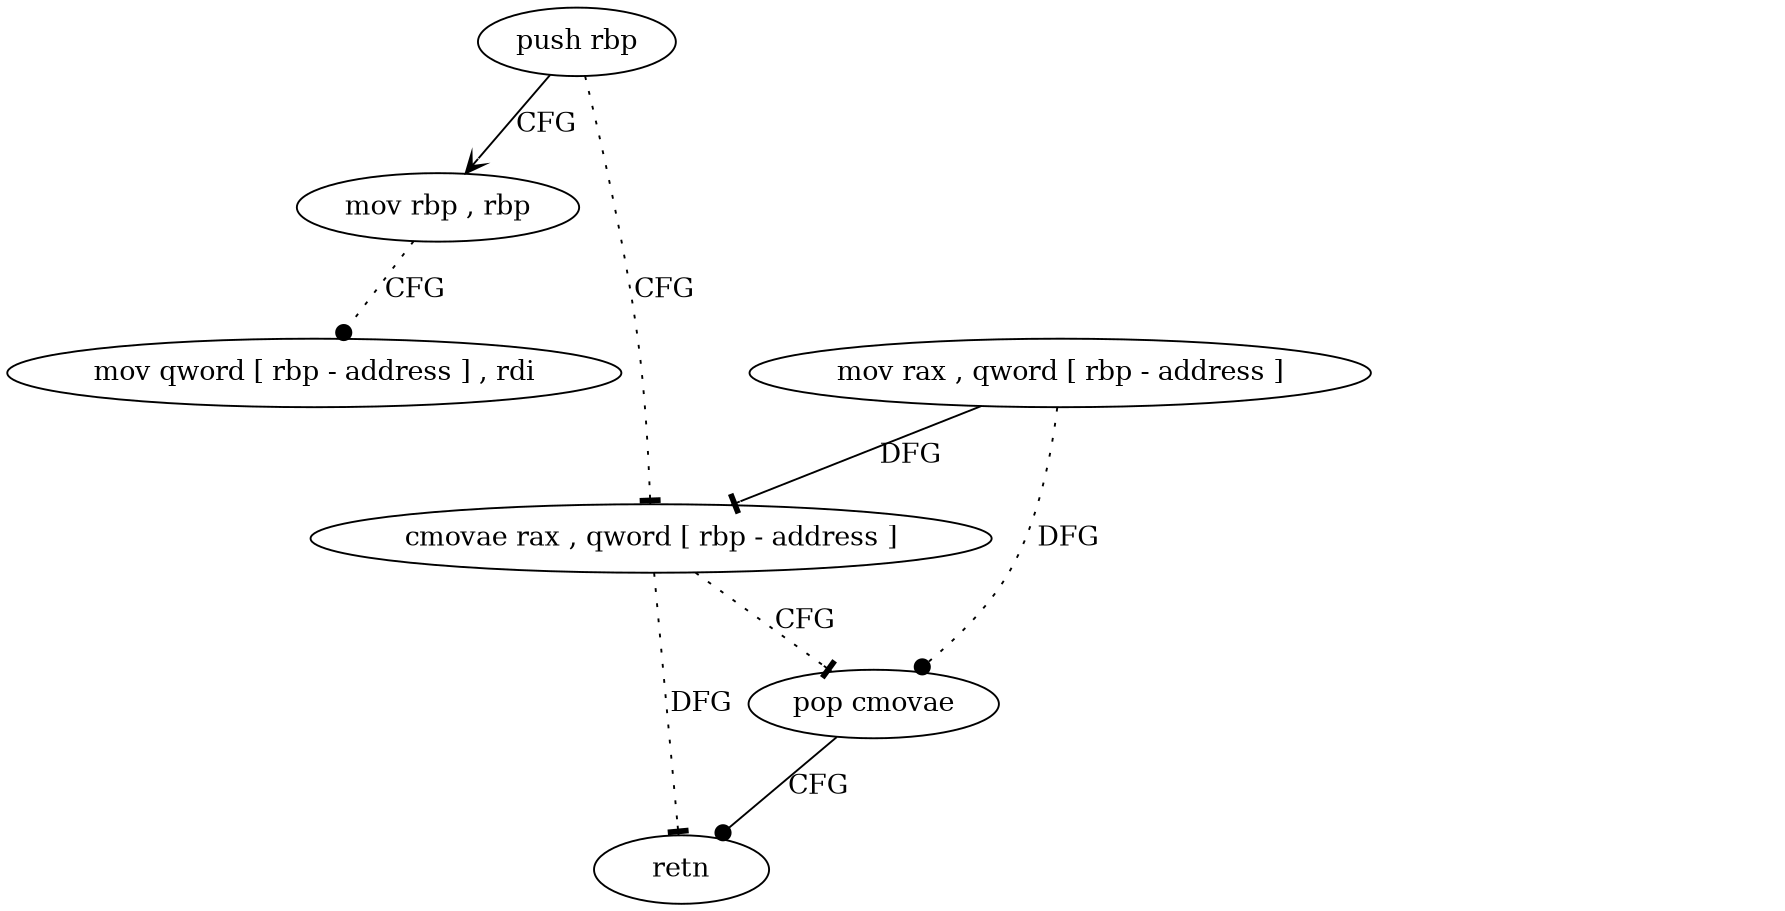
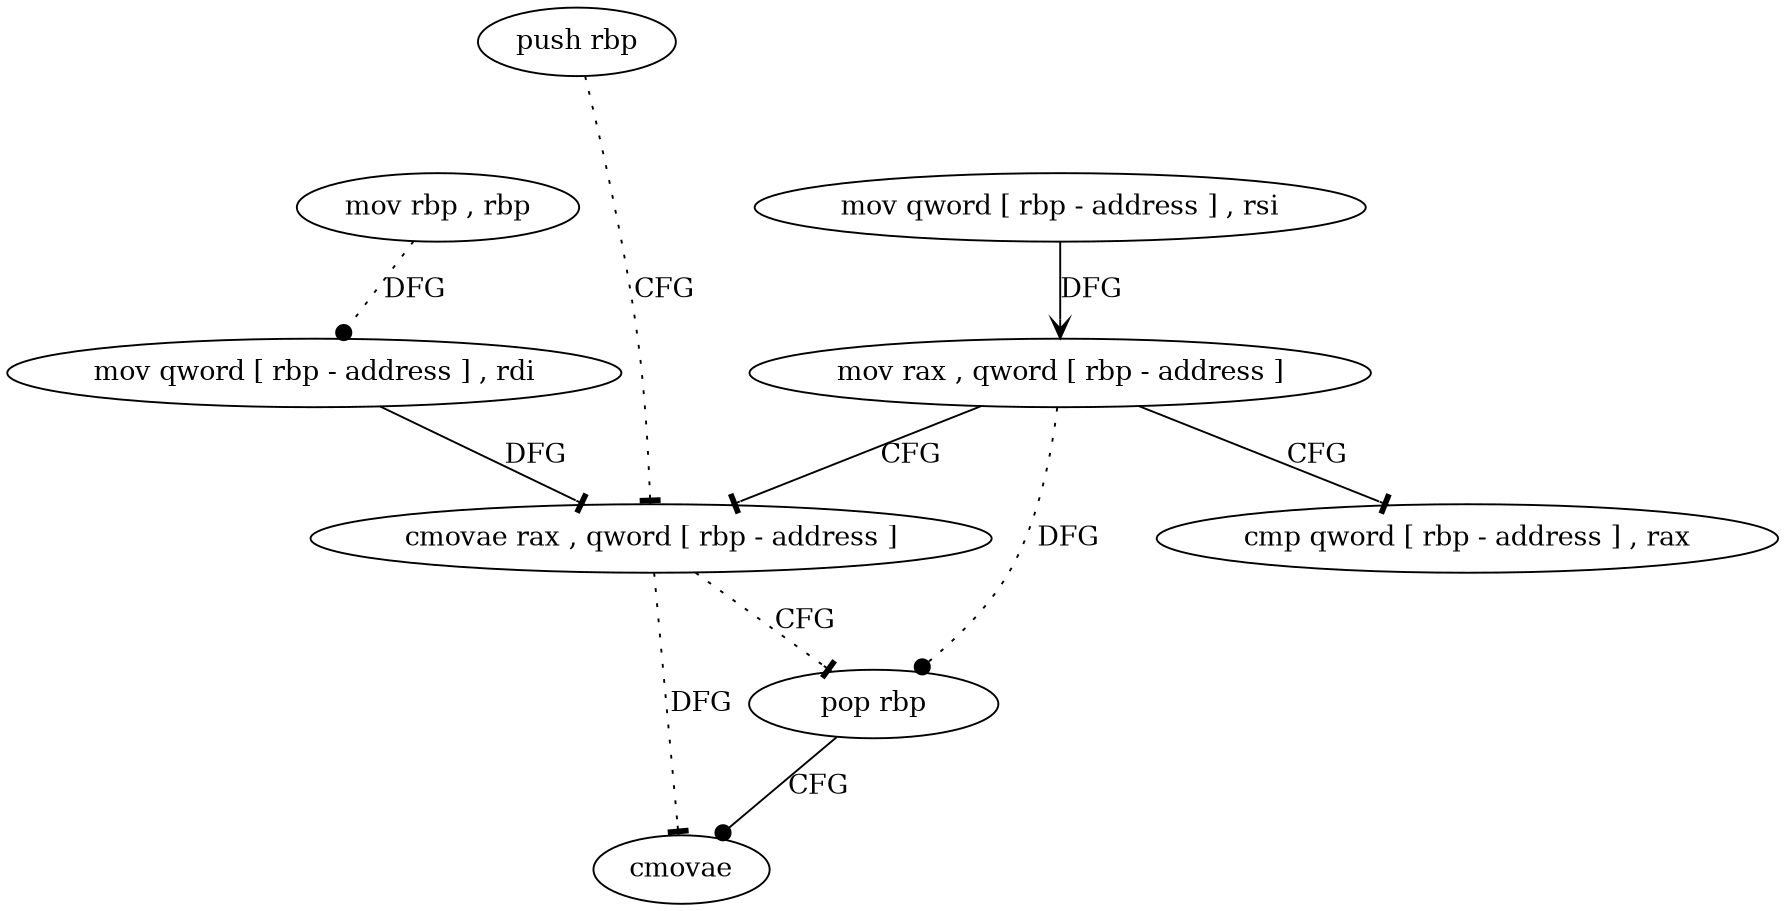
edge "push rbp" -> "mov rbp , rbp": removed, label "CFG"
node "mov qword [ rbp - address ] , rsi": added
edge "mov rbp , rbp" -> "mov qword [ rbp - address ] , rdi": label "CFG" -> "DFG"
edge "mov qword [ rbp - address ] , rdi" -> "cmovae rax , qword [ rbp - address ]": added, label "DFG"
edge "mov rax , qword [ rbp - address ]" -> "cmovae rax , qword [ rbp - address ]": label "DFG" -> "CFG"
node "cmp qword [ rbp - address ] , rax": added
node "pop cmovae": label "pop cmovae" -> "pop rbp"
node "retn": label "retn" -> "cmovae"
